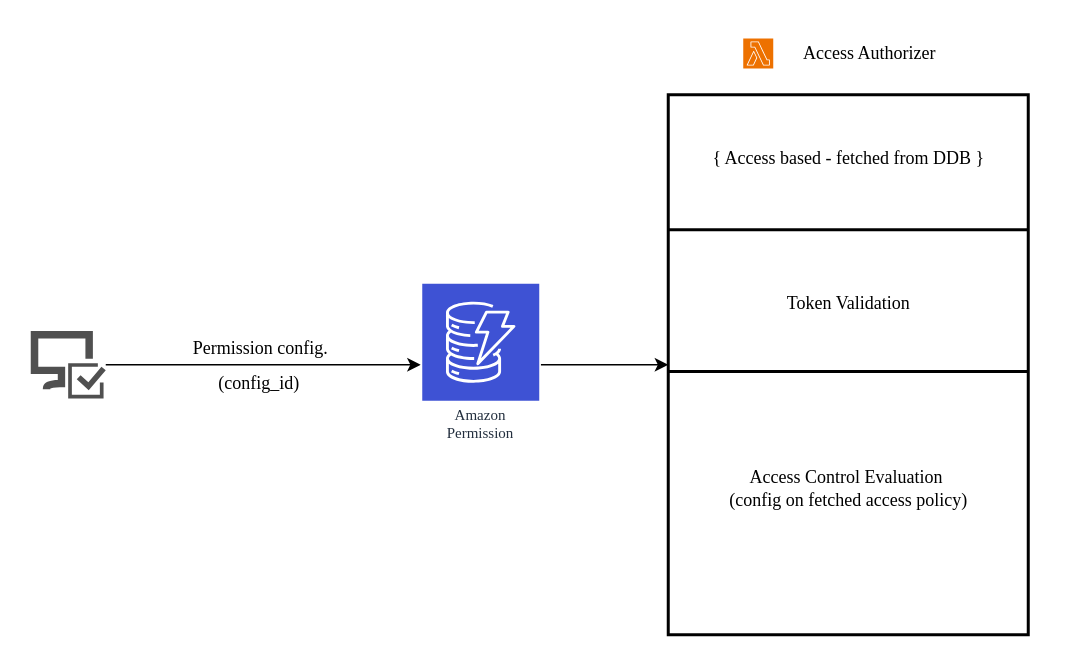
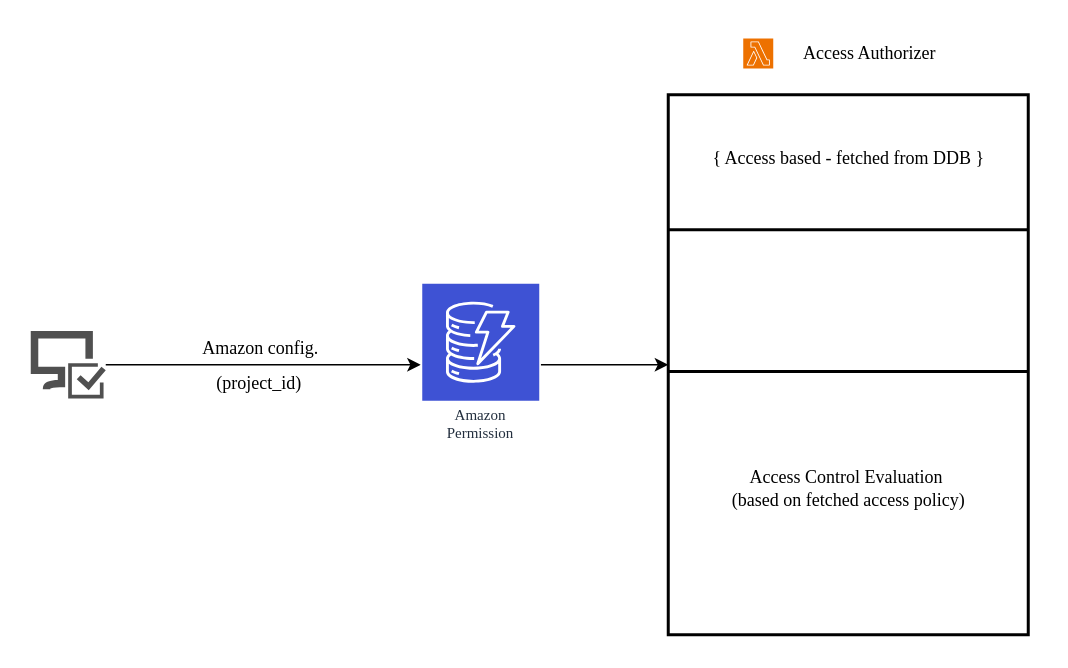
node "Token Validation": removed
node "Permission config.": label "Permission config." -> "Amazon config."
node "(config_id)": label "(config_id)" -> "(project_id)"
node "Access Control Evaluation (config on fetched access policy)": label "Access Control Evaluation (config on fetched access policy)" -> "Access Control Evaluation (based on fetched access policy)"
